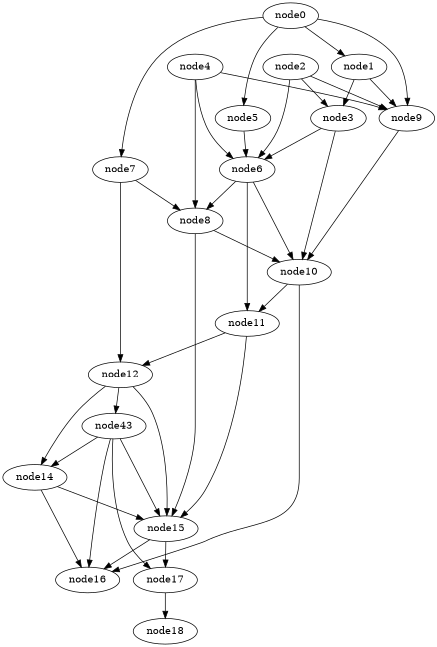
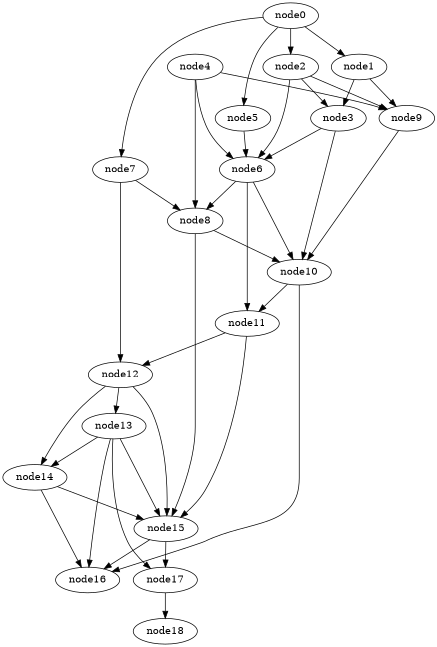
edge "node0" -> "node9": now "node0" -> "node2"
node "node43": label "node43" -> "node13"
